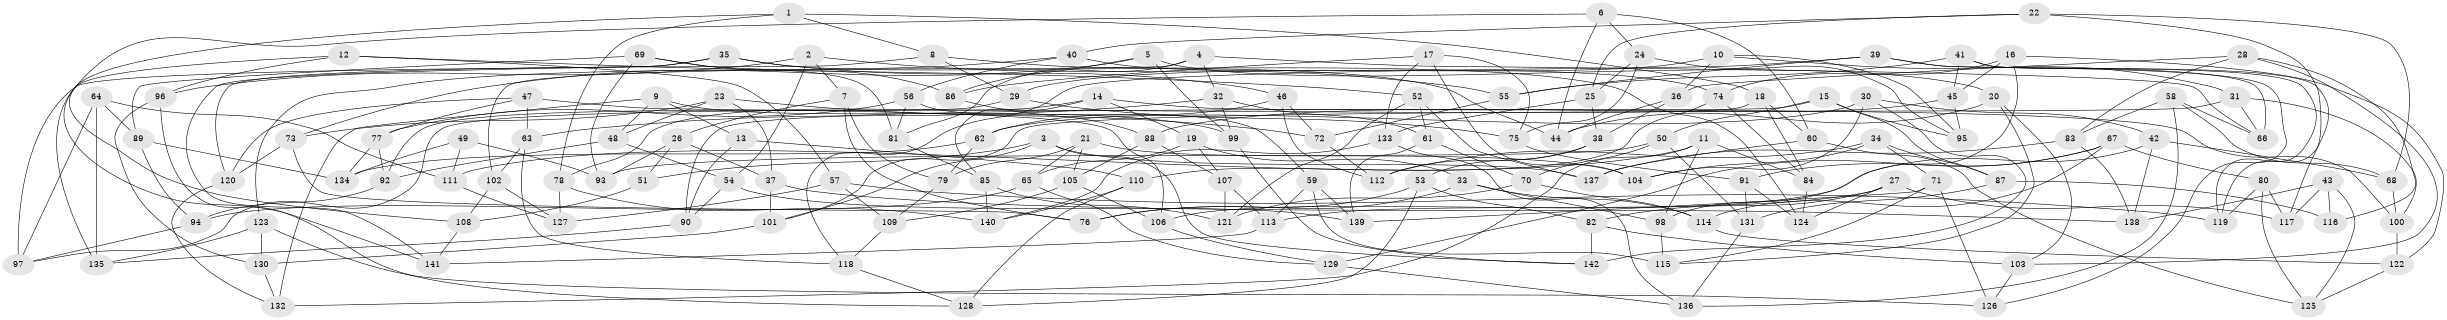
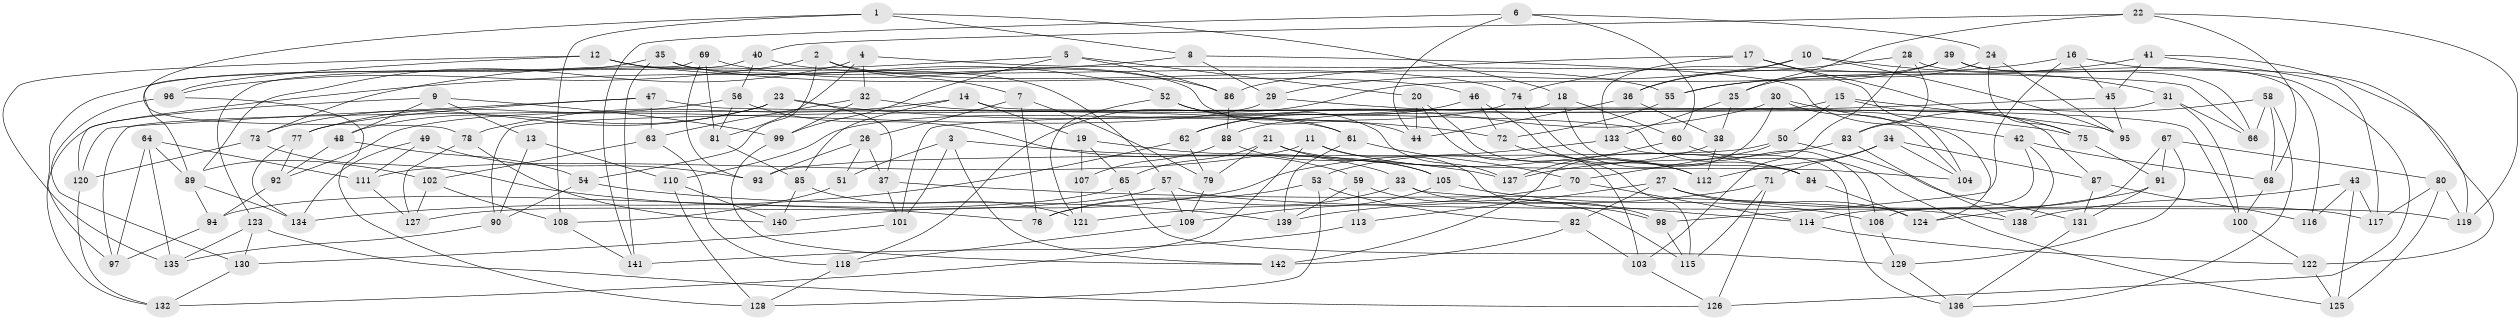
edge "107" -- "113": removed
